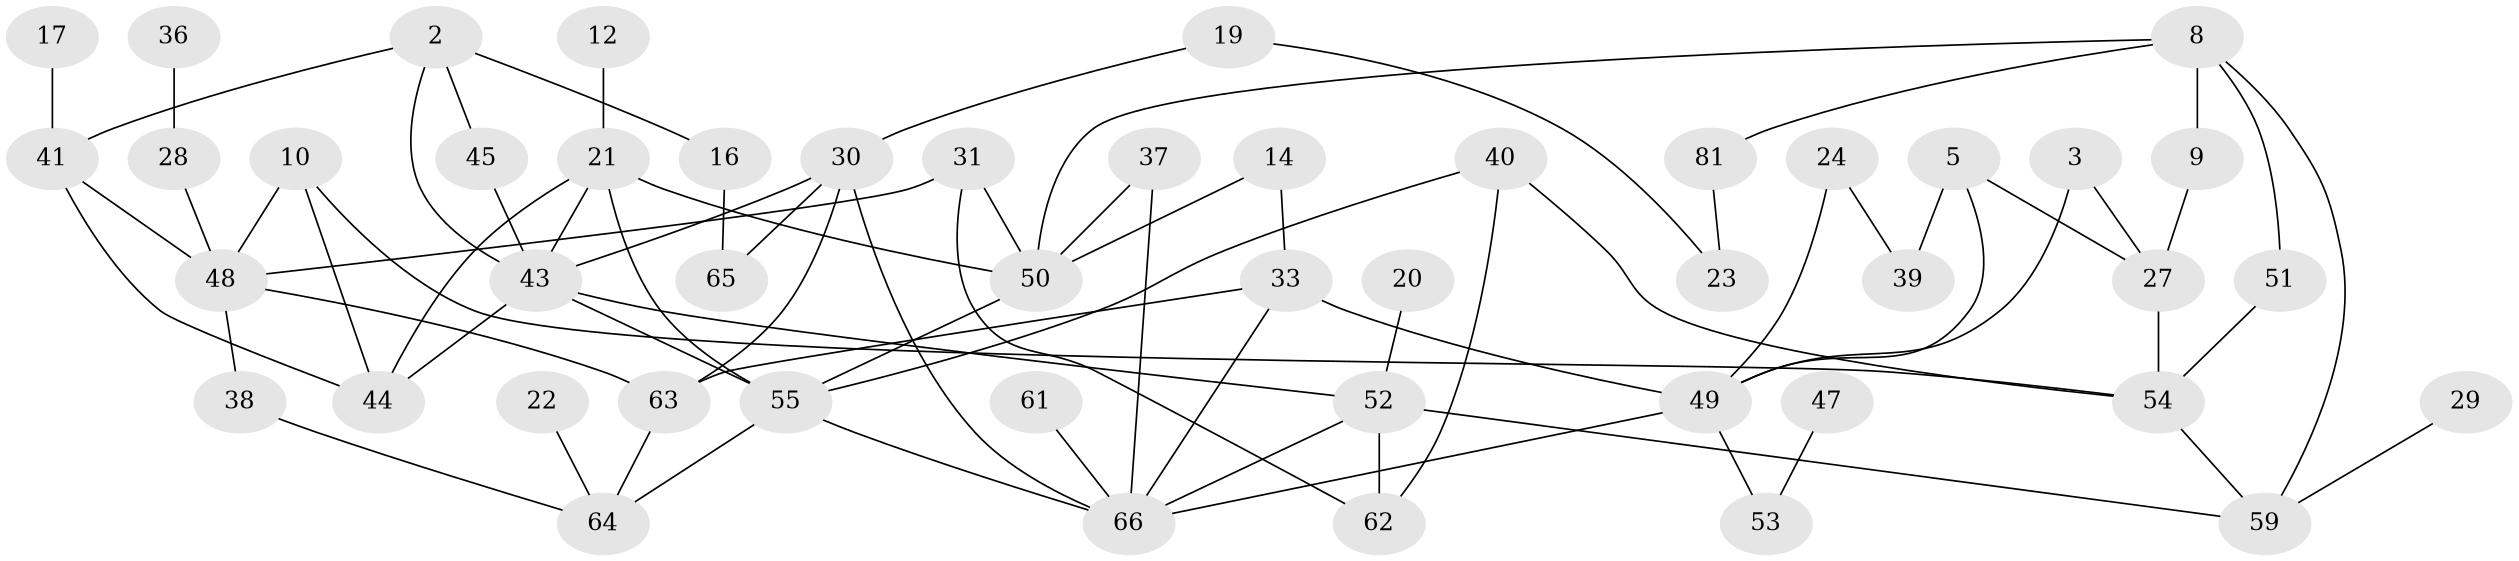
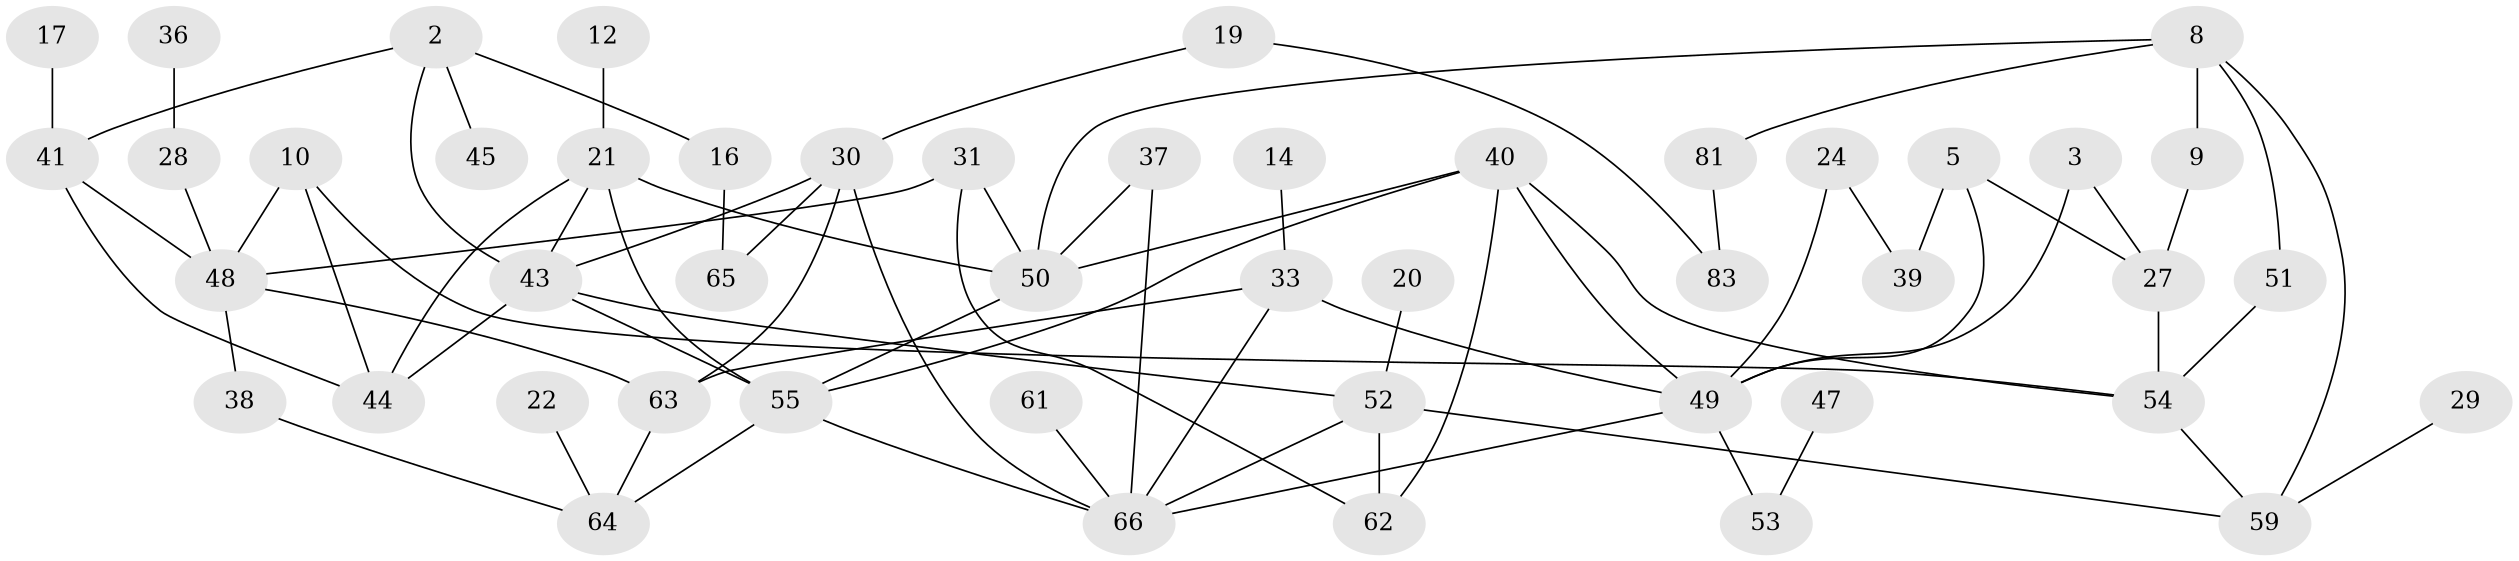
edge "45" -- "43": removed
edge "14" -- "50": now "40" -- "50"
node "23": label "23" -> "83"
edge "40" -- "49": added
